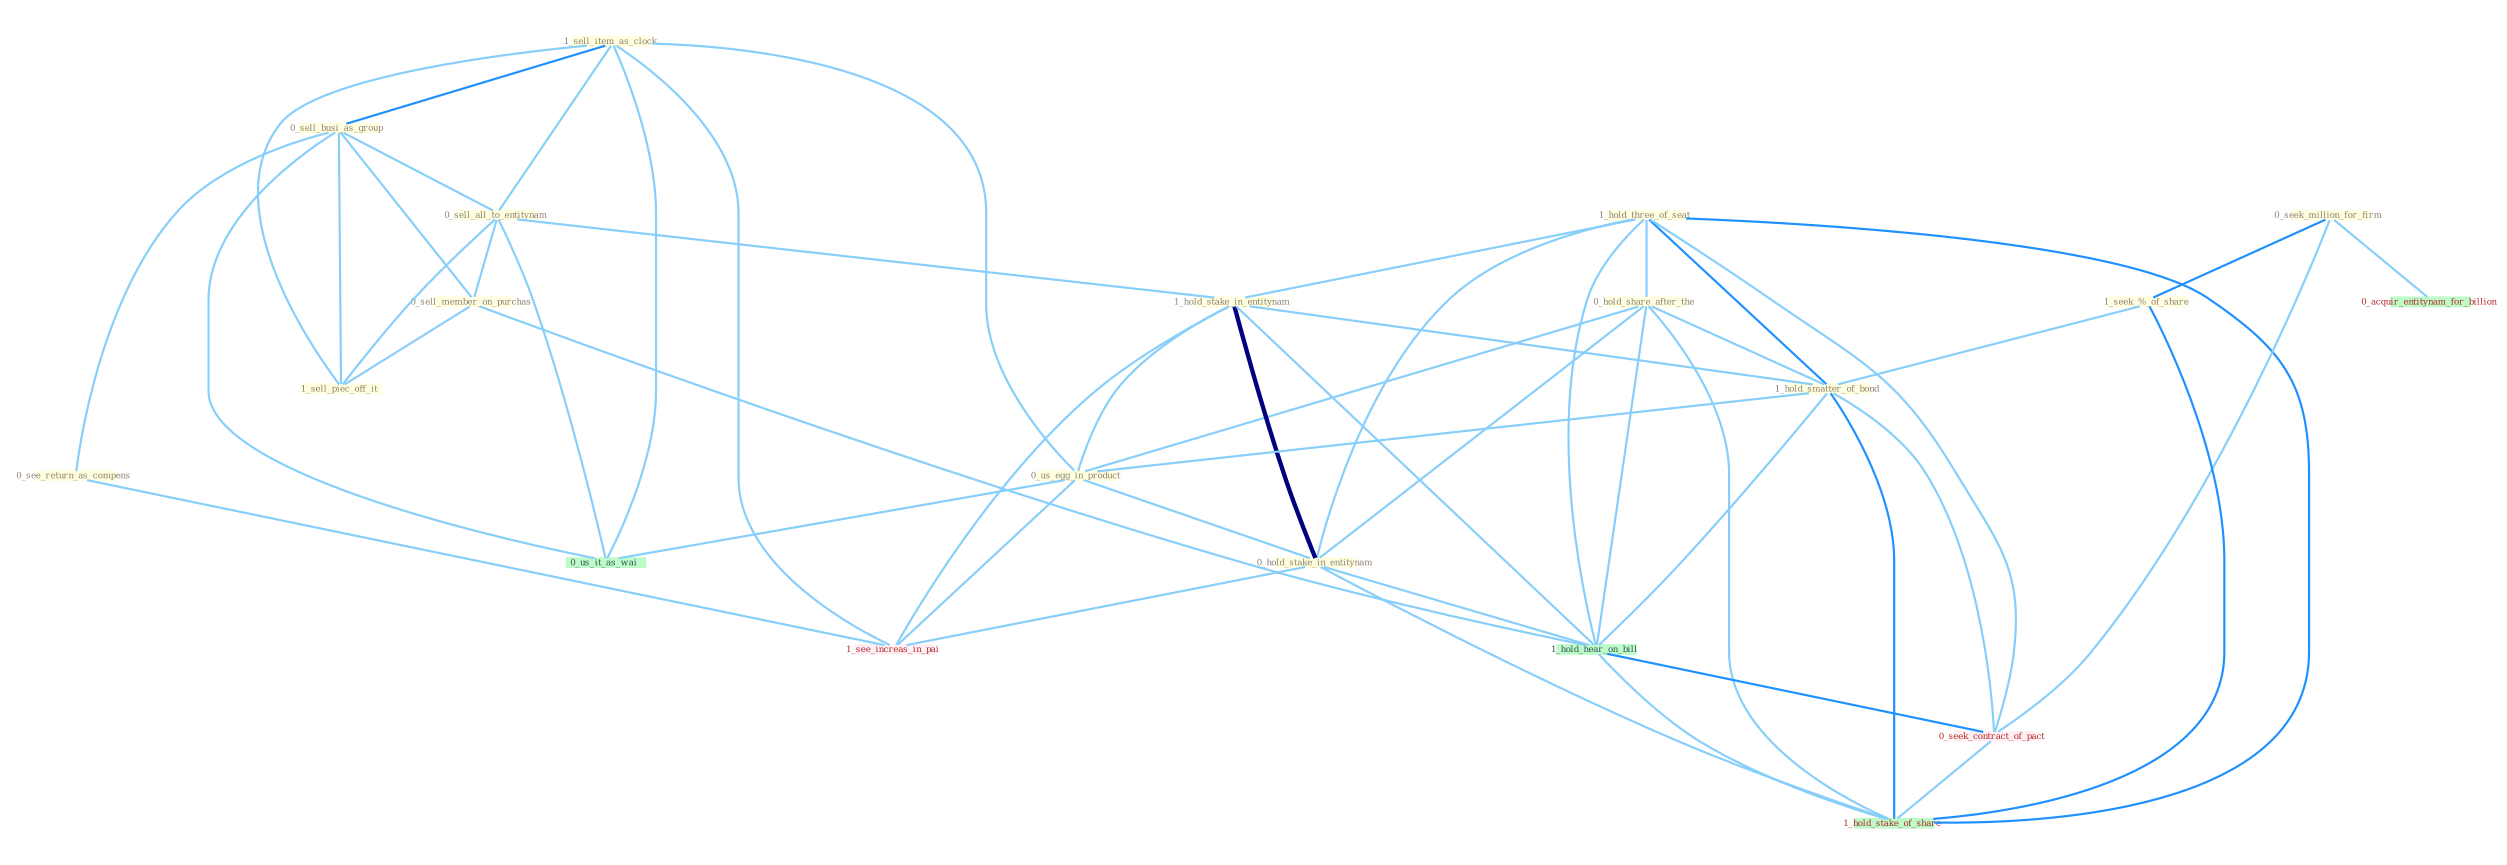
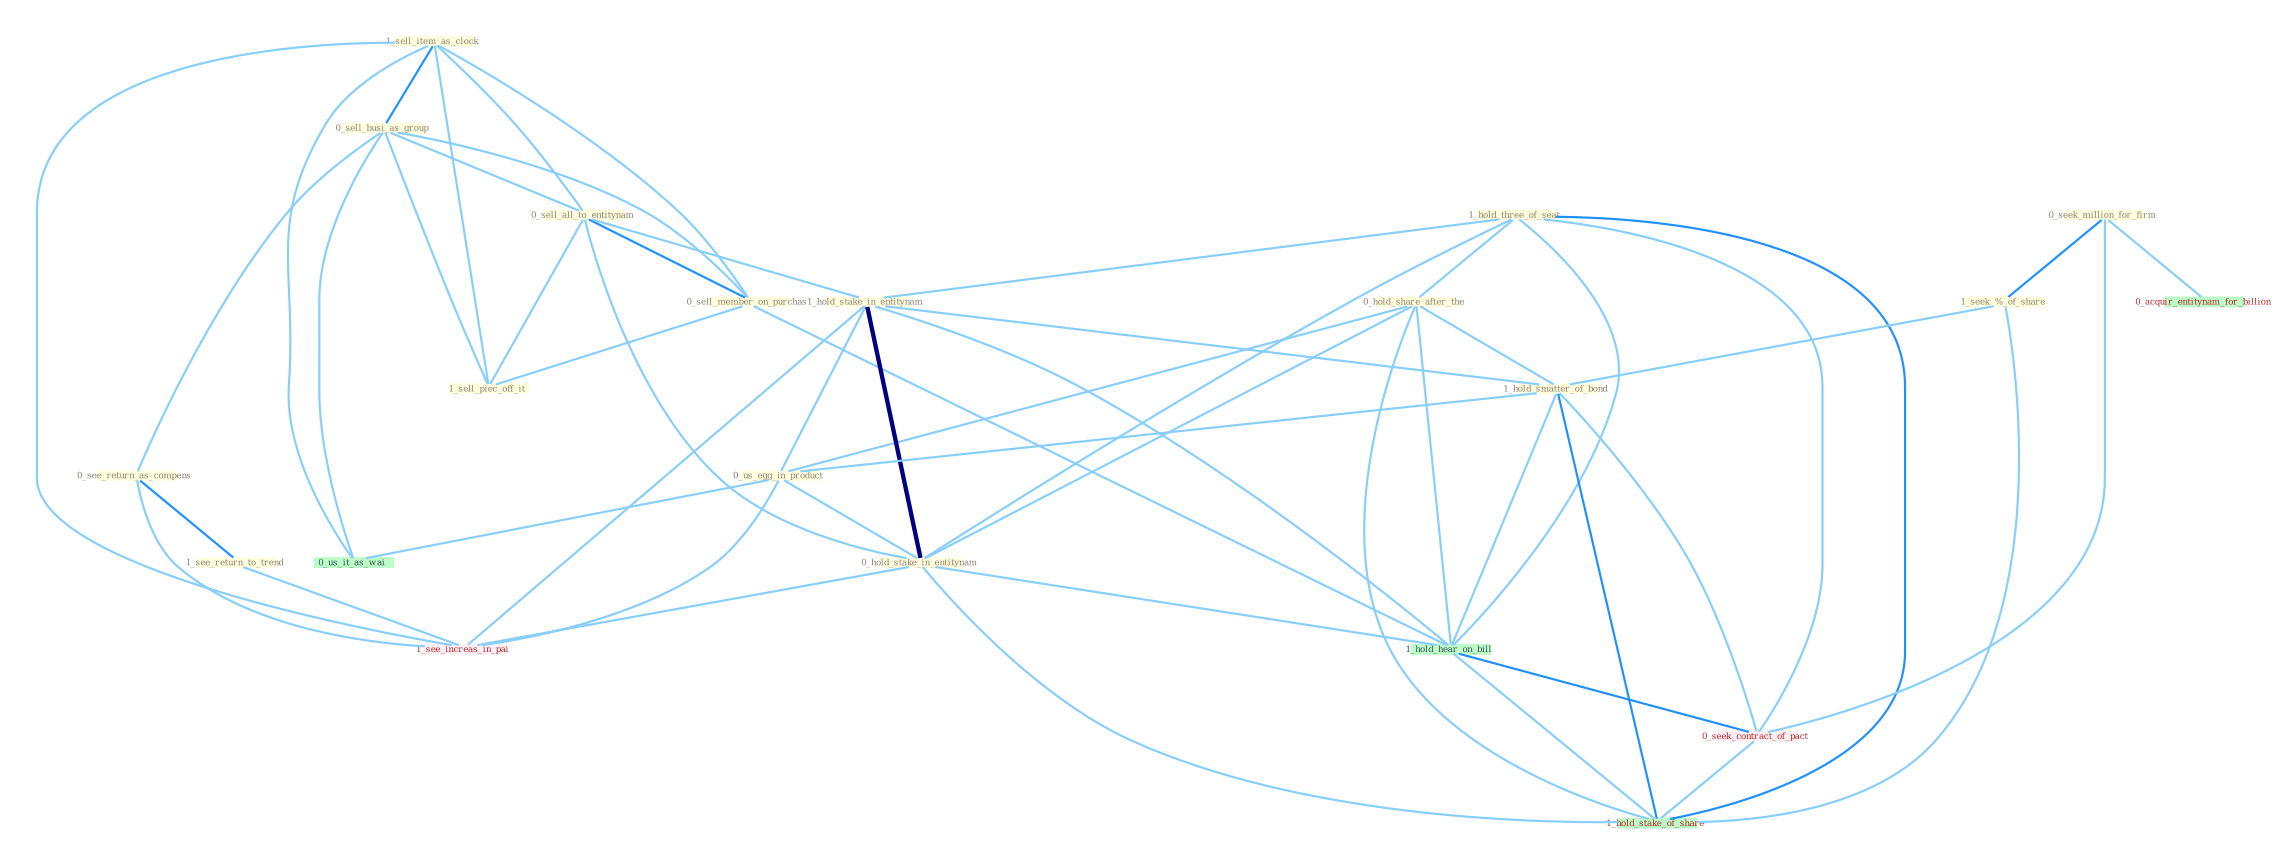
edge "1_sell_item_as_clock" -- "0_us_egg_in_product": now "1_sell_item_as_clock" -- "0_sell_member_on_purchas"
edge "0_sell_all_to_entitynam" -- "0_sell_member_on_purchas": color #87cefa -> #1e90ff
edge "1_hold_three_of_seat" -- "1_hold_smatter_of_bond": removed
edge "0_sell_all_to_entitynam" -- "0_us_it_as_wai": now "0_sell_all_to_entitynam" -- "0_hold_stake_in_entitynam"
node "1_see_return_to_trend": added
edge "1_seek_%_of_share" -- "1_hold_stake_of_share": color #1e90ff -> #87cefa
